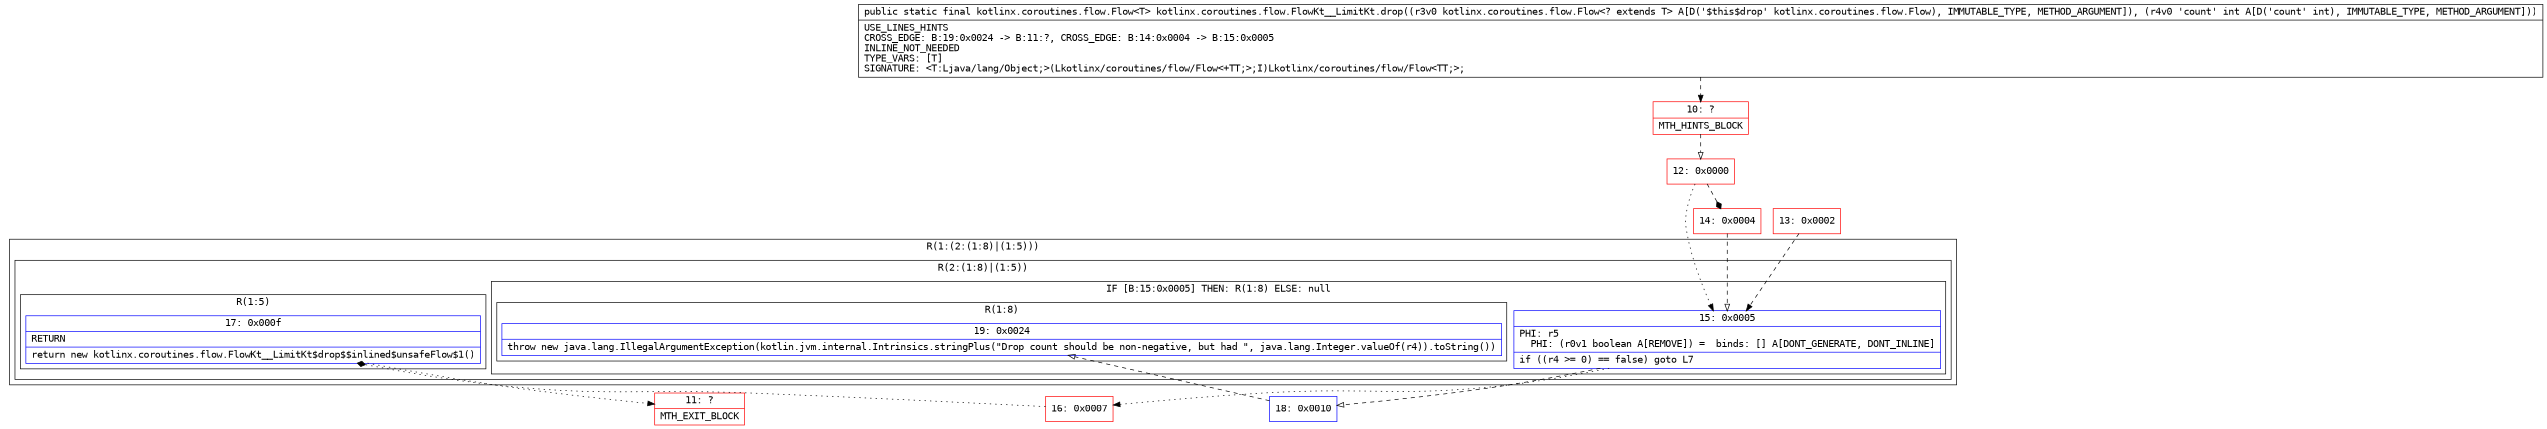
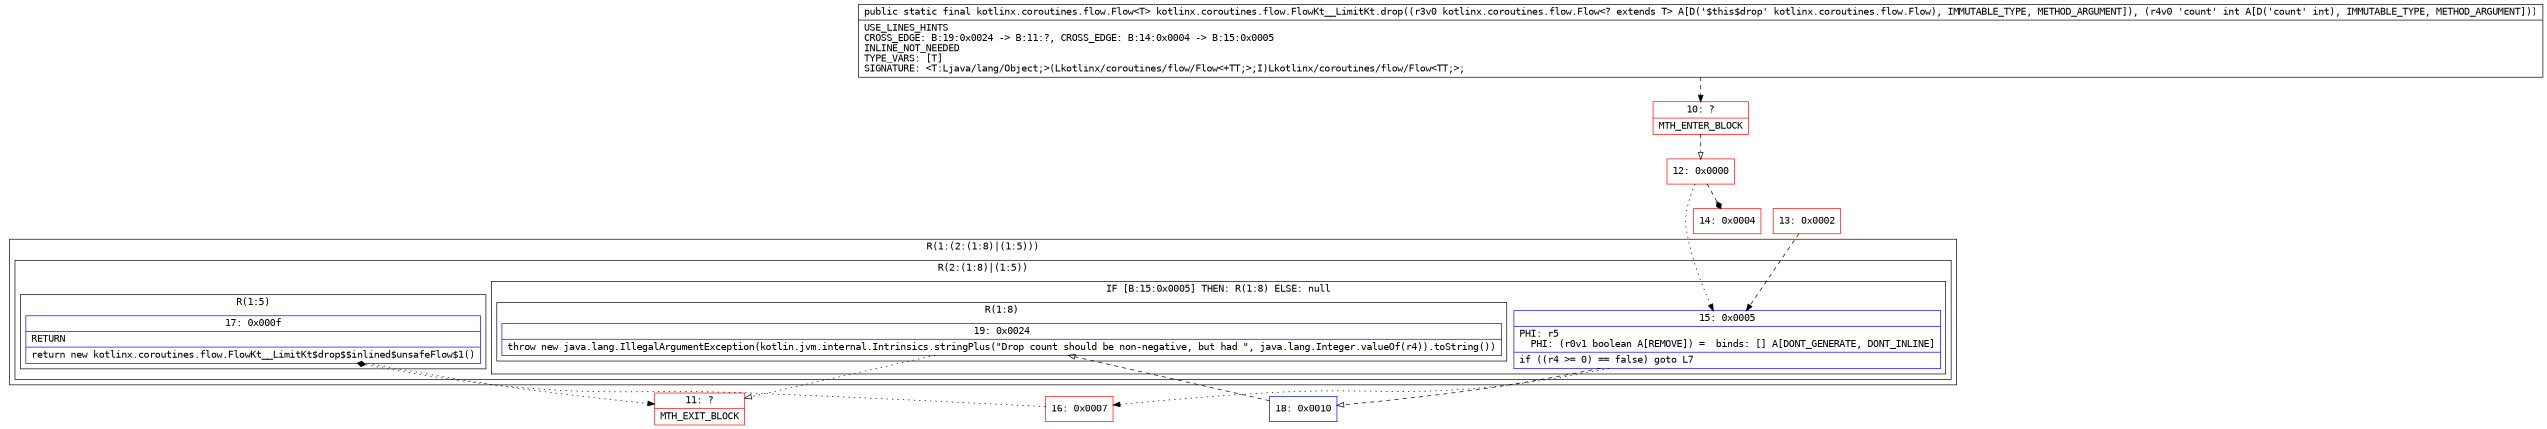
node "10: ?": text "MTH_HINTS_BLOCK" -> "MTH_ENTER_BLOCK"
edge "14: 0x0004" -> "15: 0x0005": removed
edge "19: 0x0024" -> "11: ?": added
